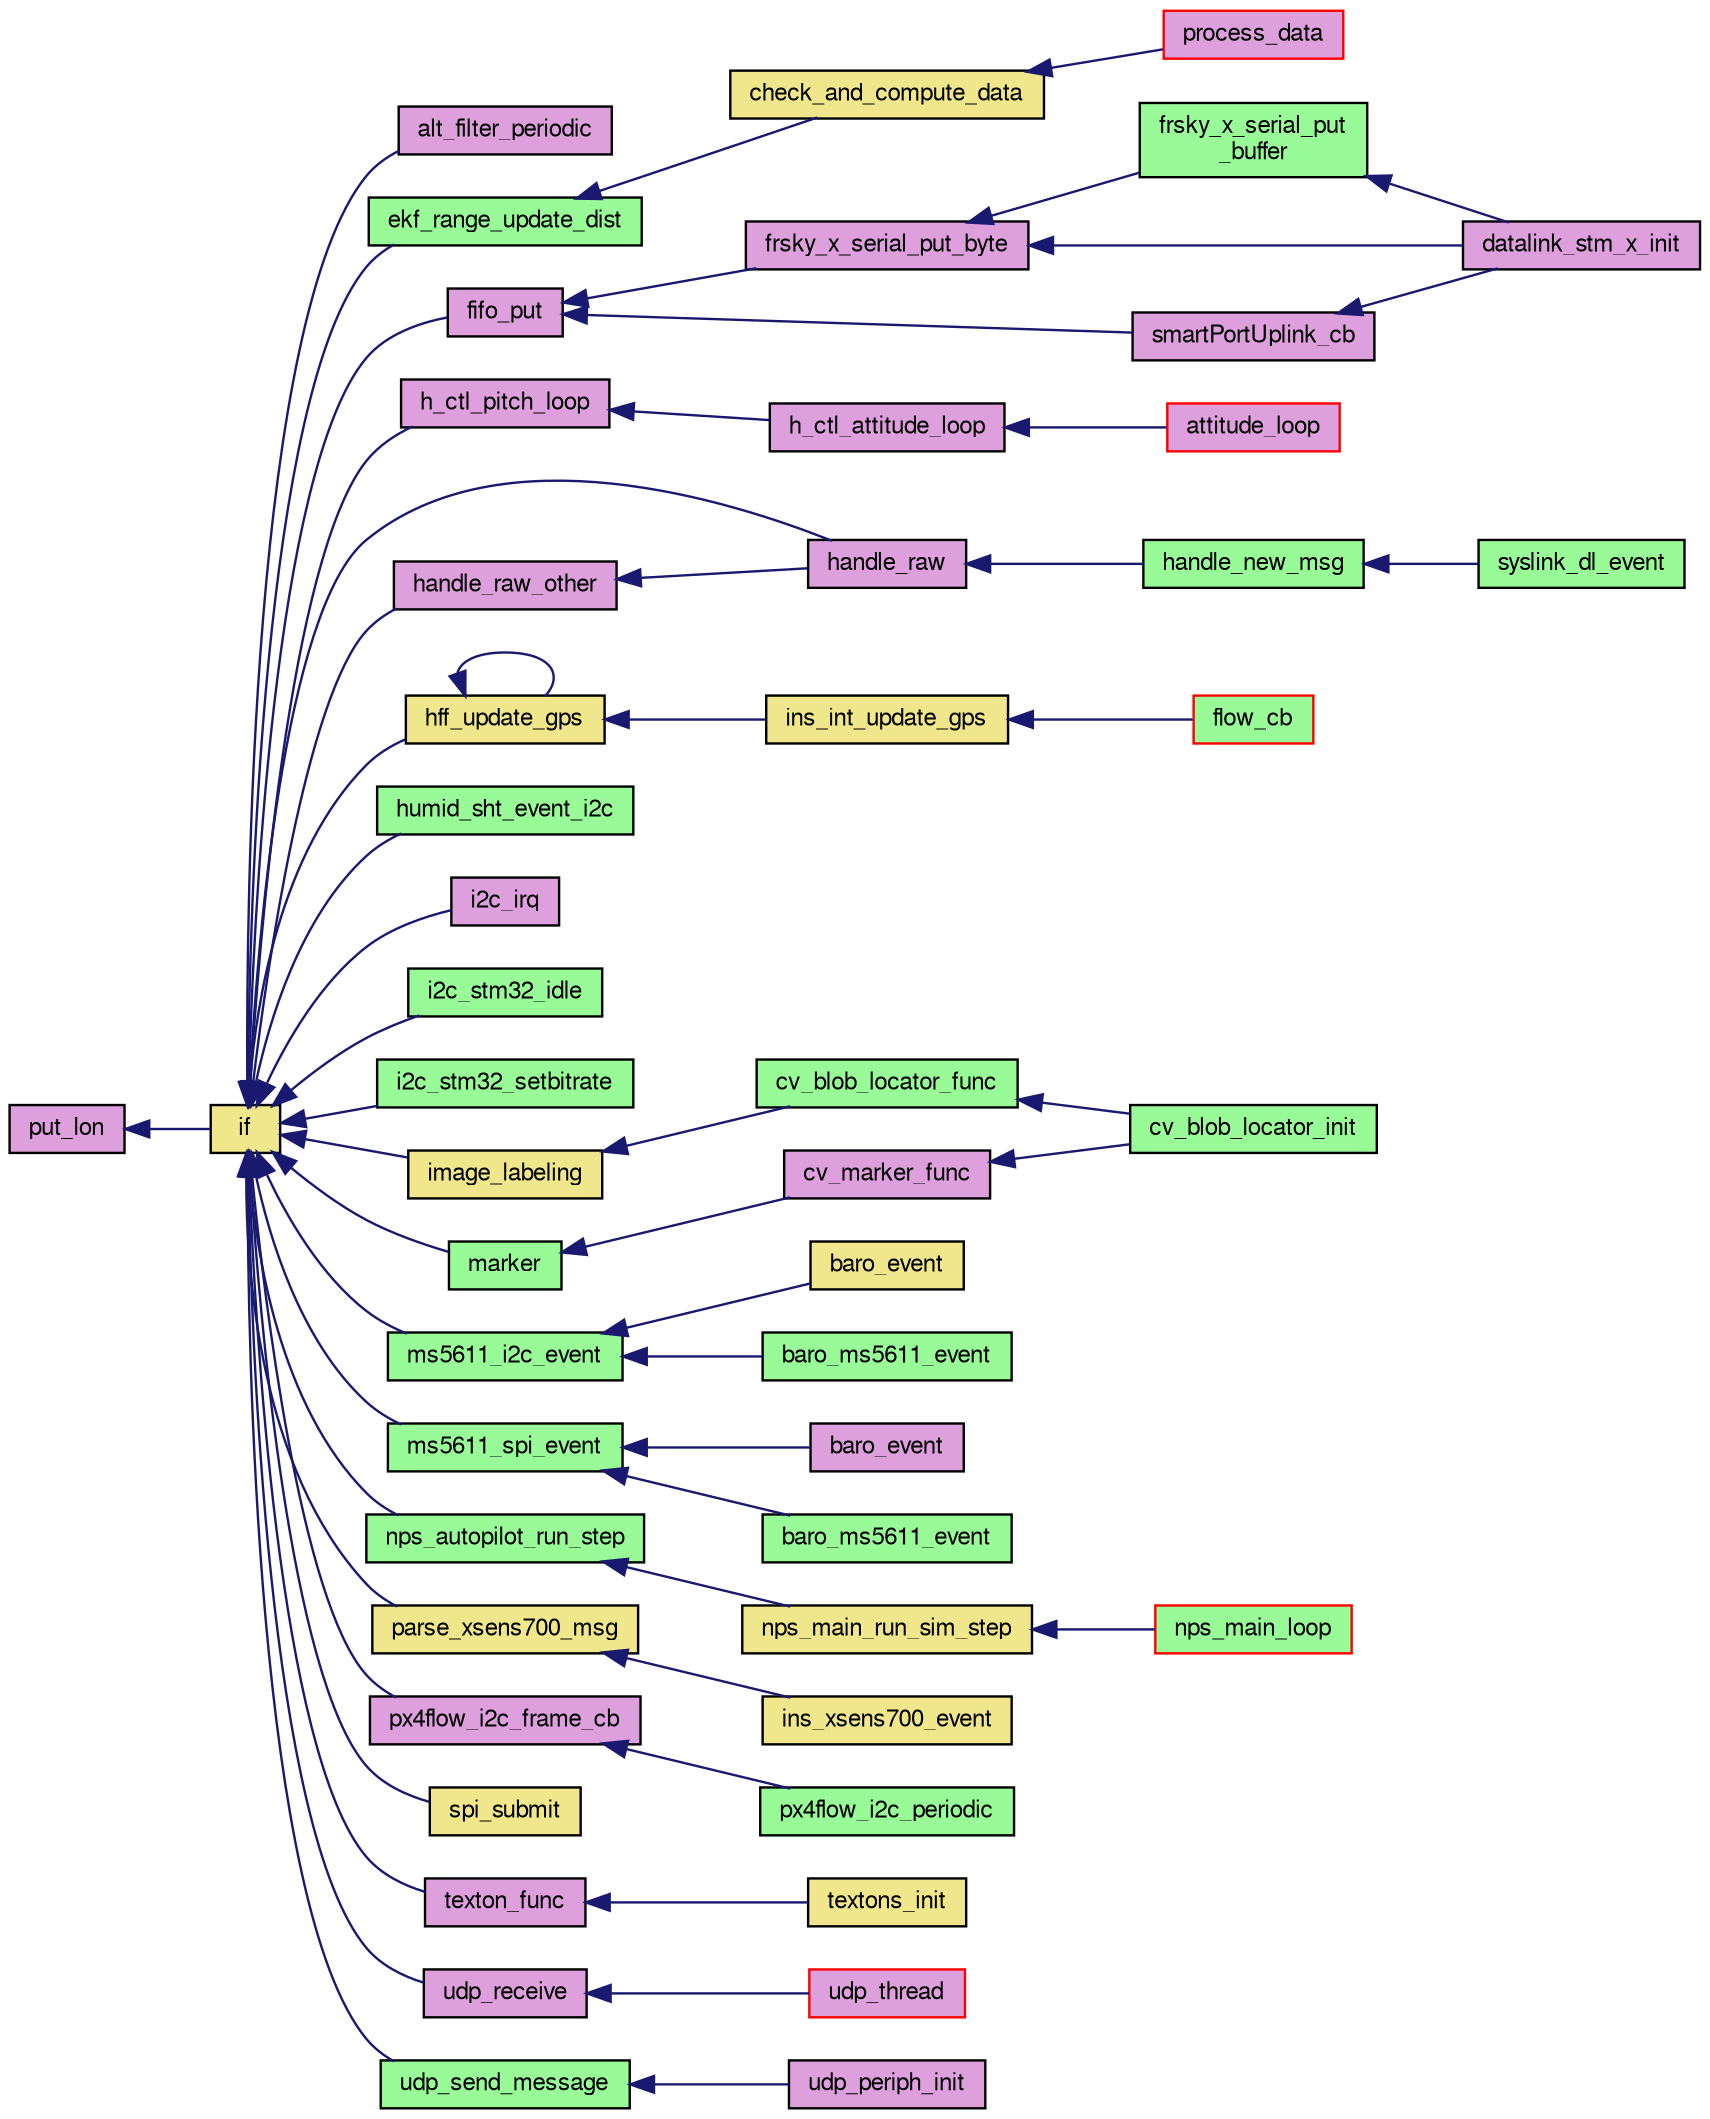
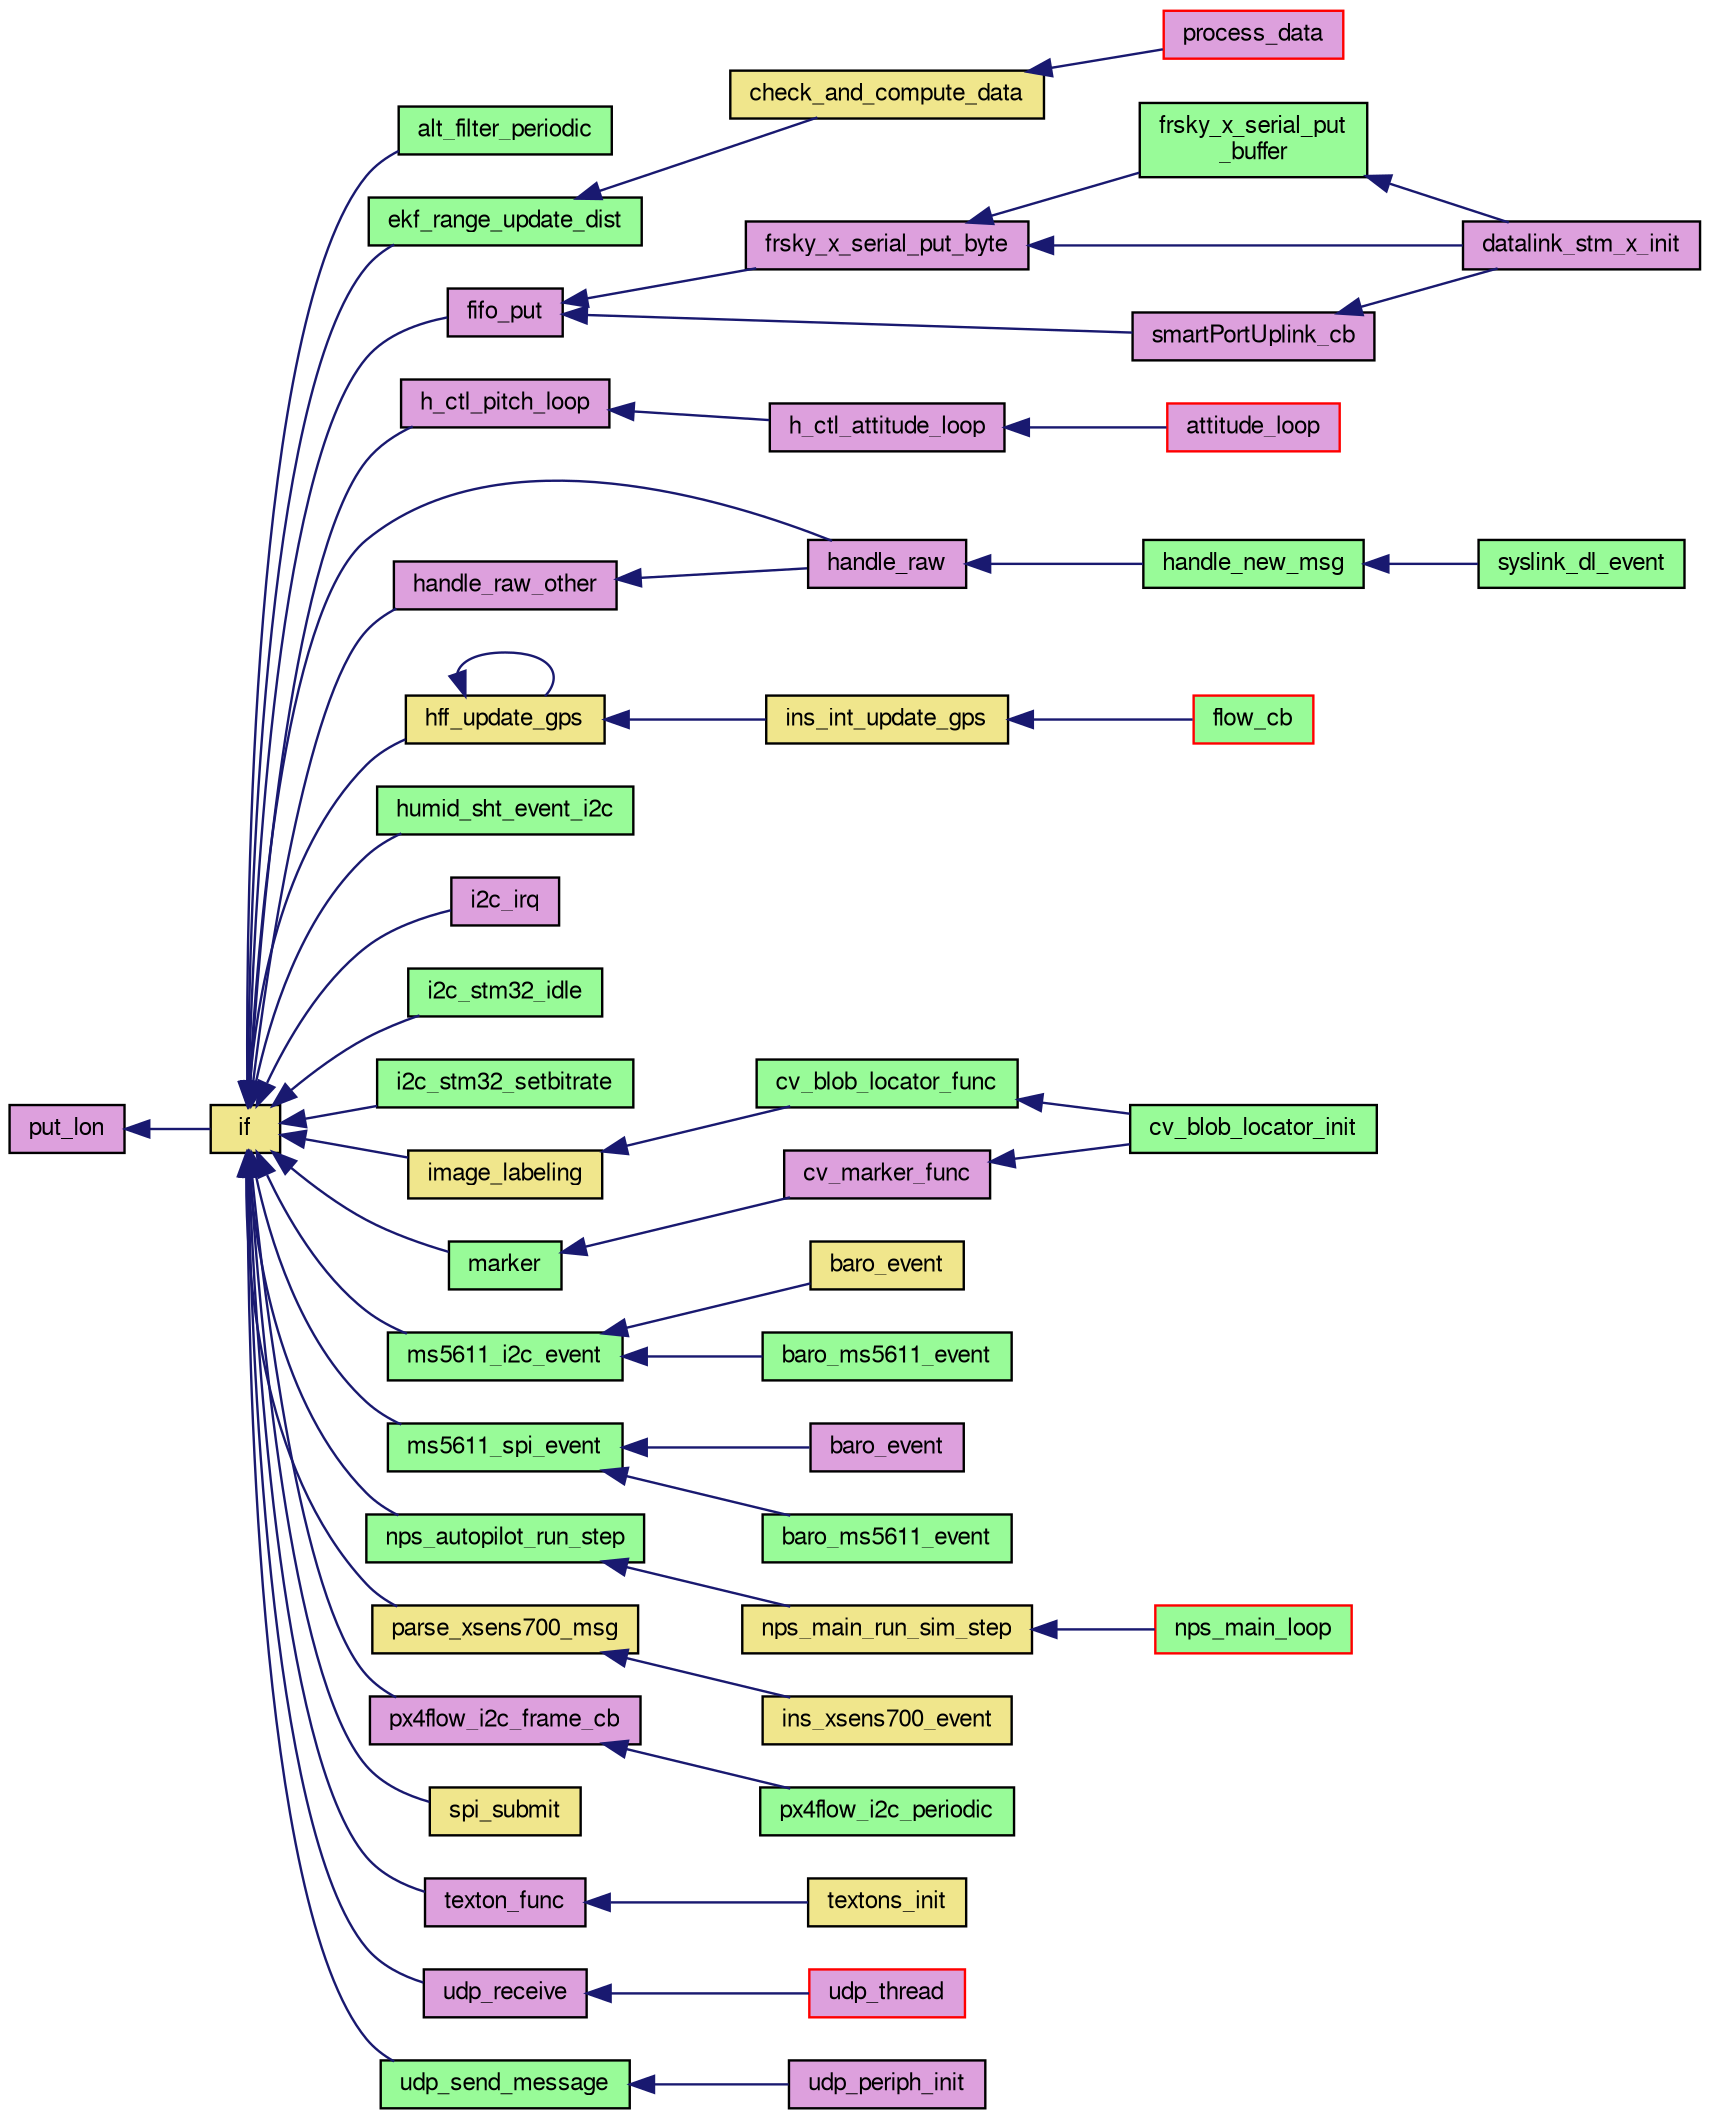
node "alt_filter_periodic": fillcolor plum -> palegreen
